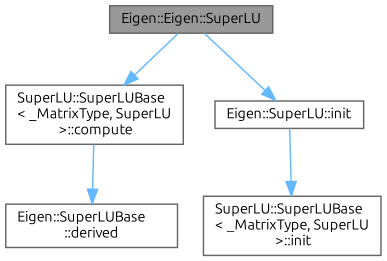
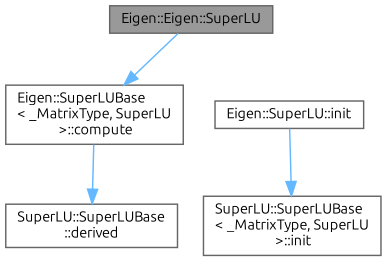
edge "Eigen::Eigen::SuperLU" -> "Eigen::SuperLU::init": removed
node "SuperLU::SuperLUBase < _MatrixType, SuperLU >::compute": label "SuperLU::SuperLUBase < _MatrixType, SuperLU >::compute" -> "Eigen::SuperLUBase < _MatrixType, SuperLU >::compute"
node "Eigen::SuperLUBase ::derived": label "Eigen::SuperLUBase ::derived" -> "SuperLU::SuperLUBase ::derived"
